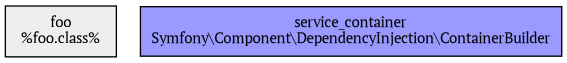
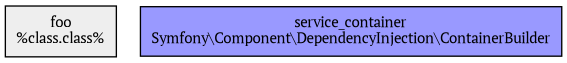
node "foo %foo.class%": label "foo %foo.class%" -> "foo %class.class%"
